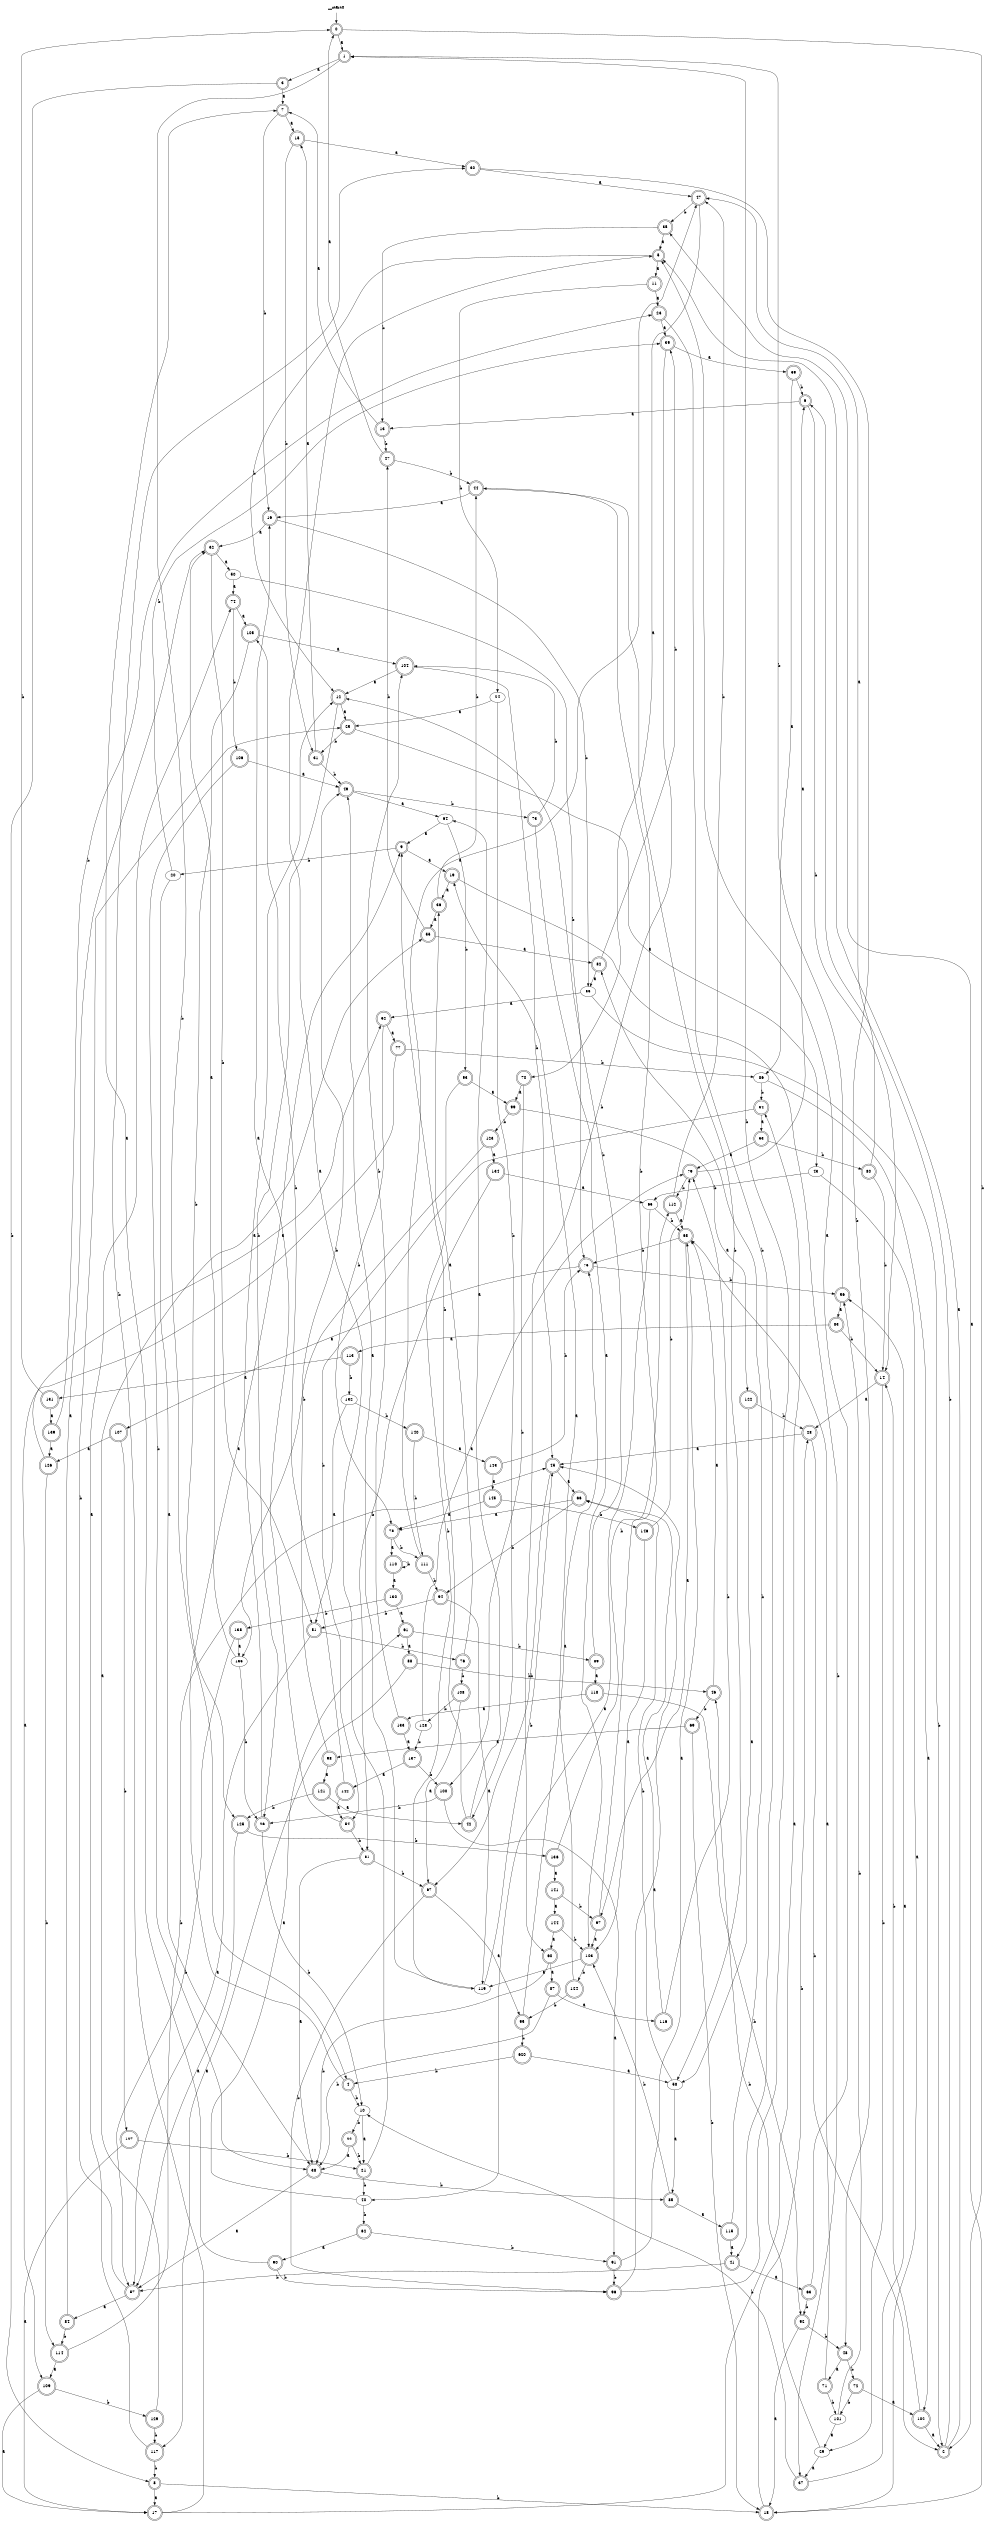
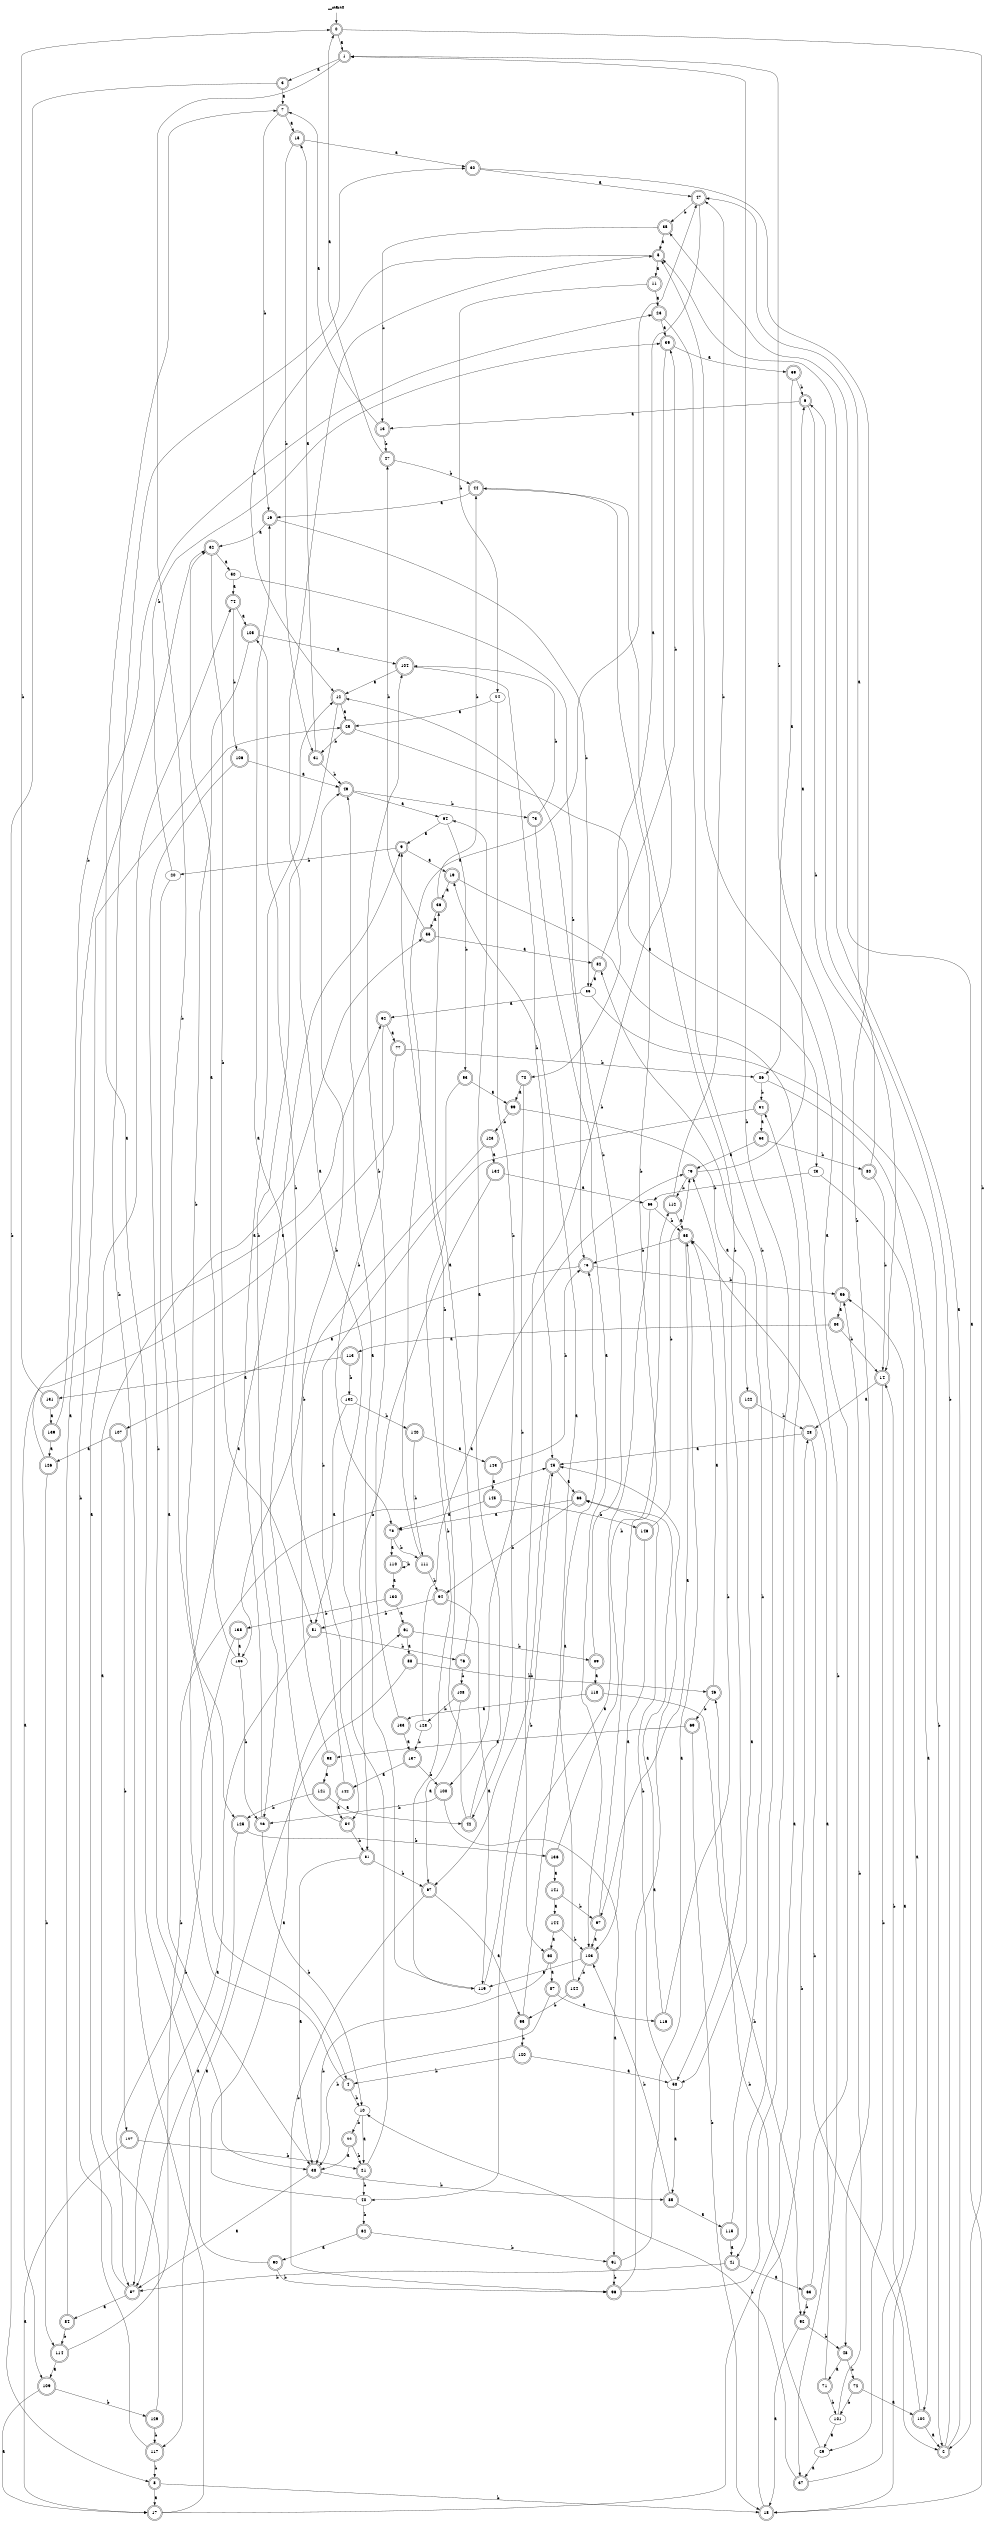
node "620": label "620" -> "120"
